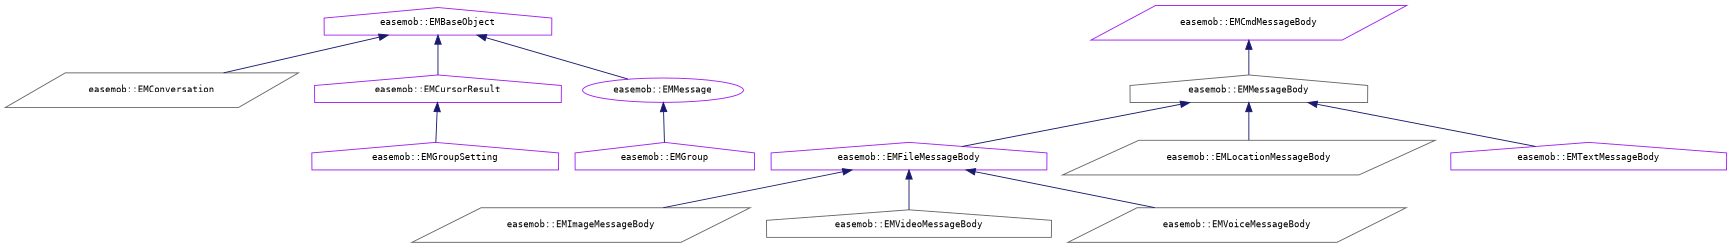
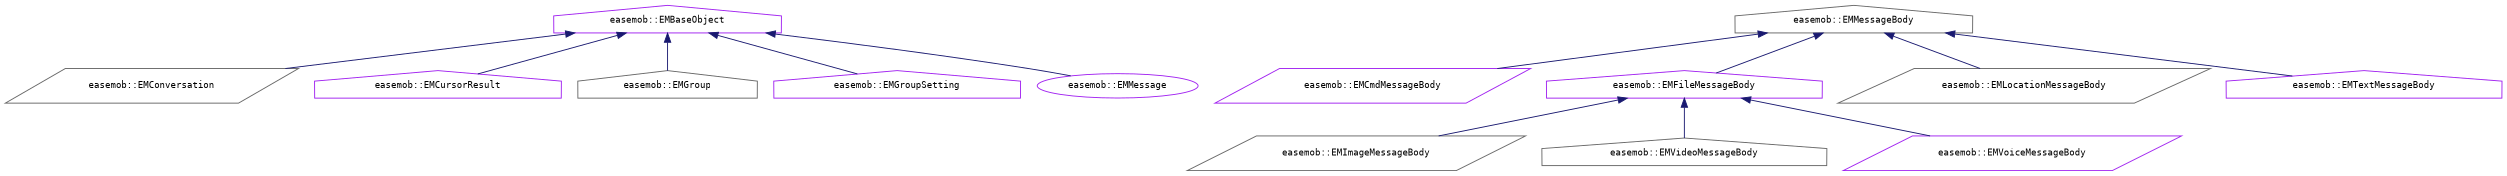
edge "easemob::EMMessageBody" -> "easemob::EMCmdMessageBody": reversed
edge "easemob::EMGroupSetting" -> "easemob::EMCursorResult": now "easemob::EMGroupSetting" -> "easemob::EMBaseObject"
edge "easemob::EMGroup" -> "easemob::EMMessage": now "easemob::EMGroup" -> "easemob::EMBaseObject"
node "easemob::EMGroup": color purple -> gray40
node "easemob::EMVoiceMessageBody": color gray40 -> purple
